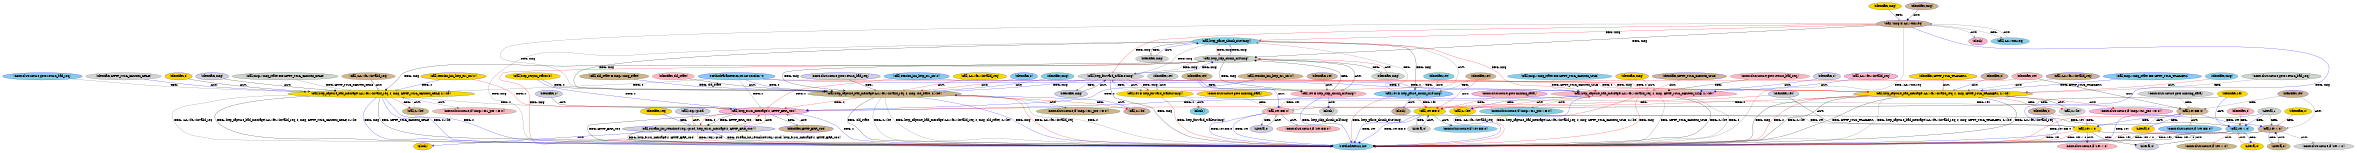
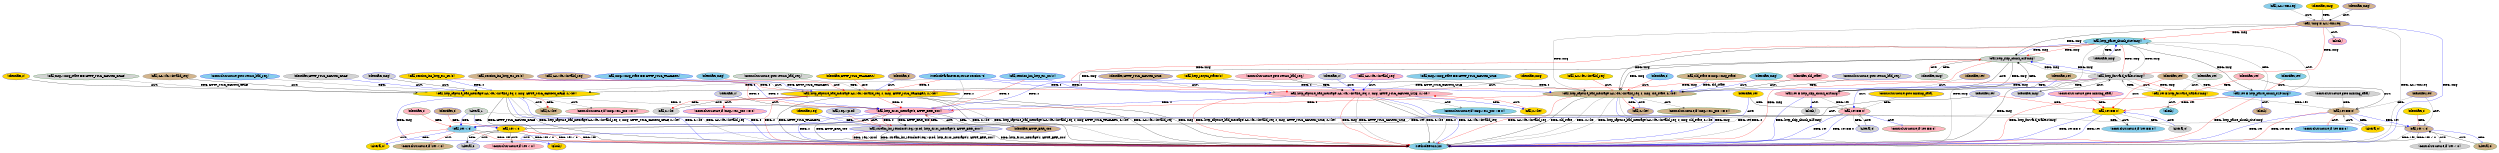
edge "(Call,*msg = &s->txn.req)" -> "(Call,&s->txn.req)": removed, label "CFG:"
edge "(Call,http_forward_trailers(msg))" -> "(Call,http_parse_chunk_size(msg))": added, label "DDG: msg"
